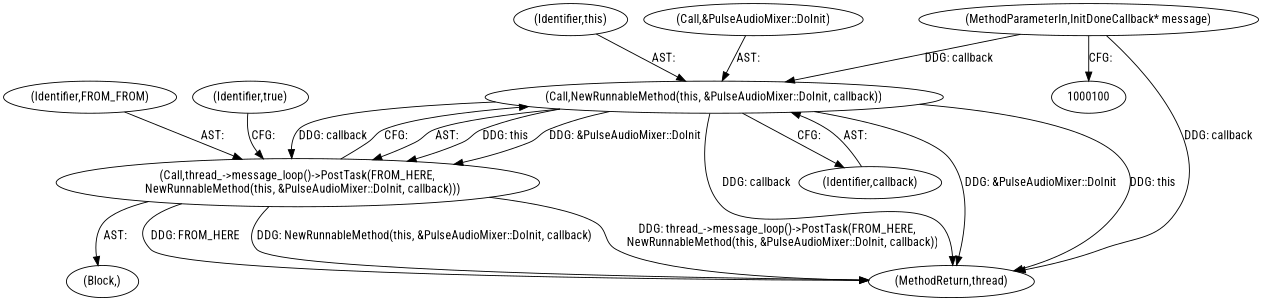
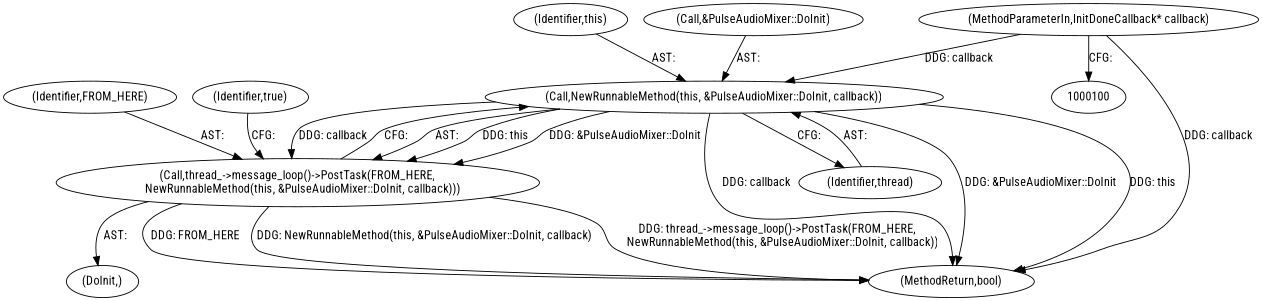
node "(MethodParameterIn,InitDoneCallback* message)": label "(MethodParameterIn,InitDoneCallback* message)" -> "(MethodParameterIn,InitDoneCallback* callback)"
node "(Identifier,FROM_FROM)": label "(Identifier,FROM_FROM)" -> "(Identifier,FROM_HERE)"
node "(Identifier,callback)": label "(Identifier,callback)" -> "(Identifier,thread)"
node "(Block,)": label "(Block,)" -> "(DoInit,)"
node "(MethodReturn,thread)": label "(MethodReturn,thread)" -> "(MethodReturn,bool)"
